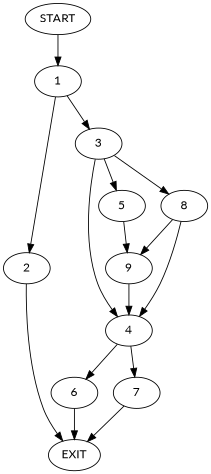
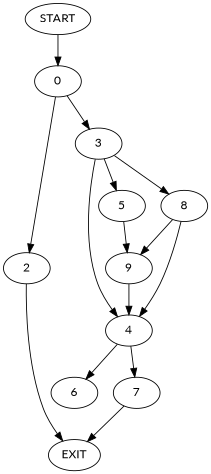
node "1": label "1" -> "0"
edge "6" -> "EXIT": removed
